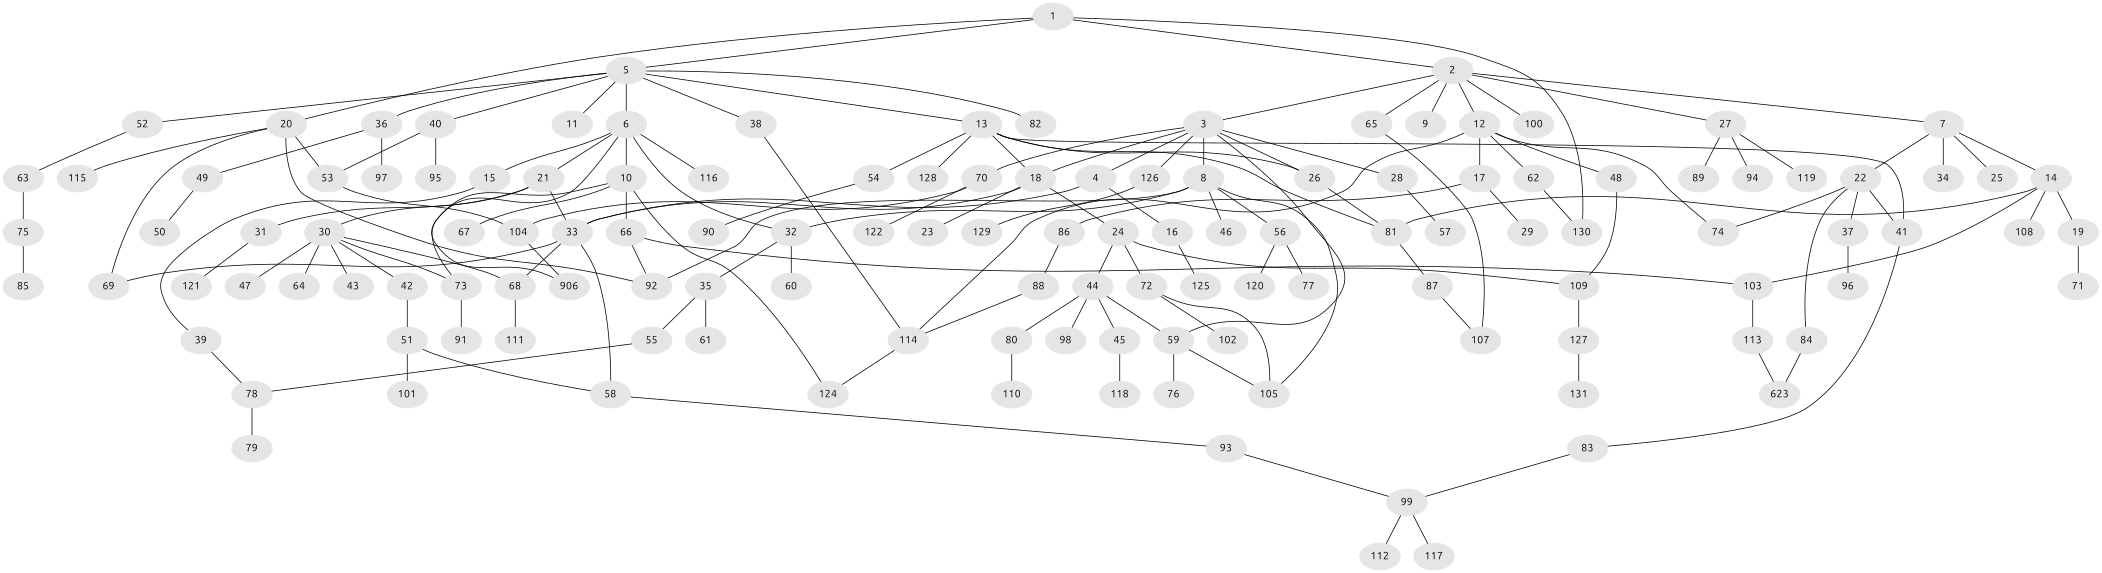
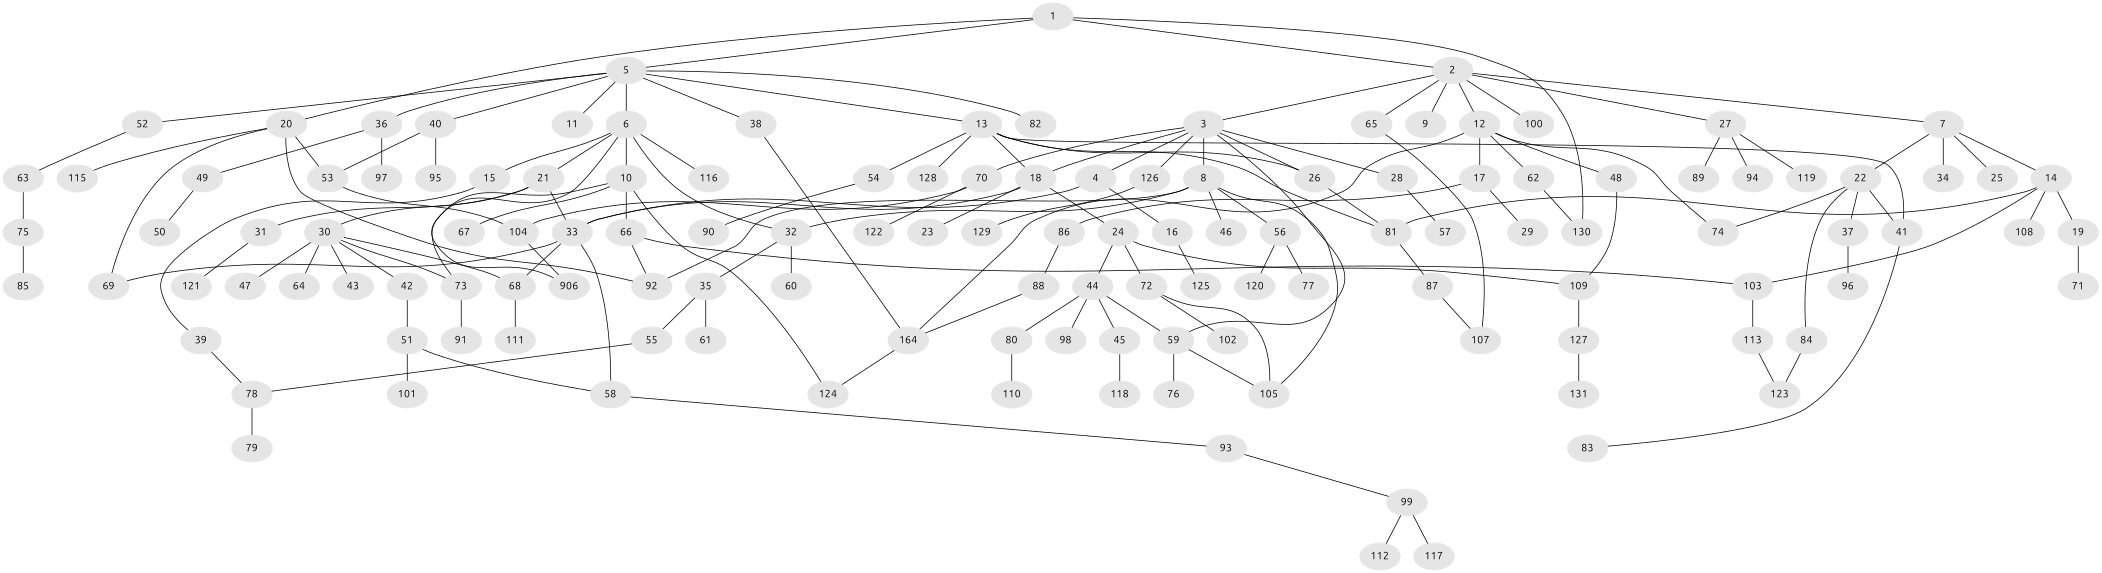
node "114": label "114" -> "164"
node "623": label "623" -> "123"
edge "83" -- "99": removed
